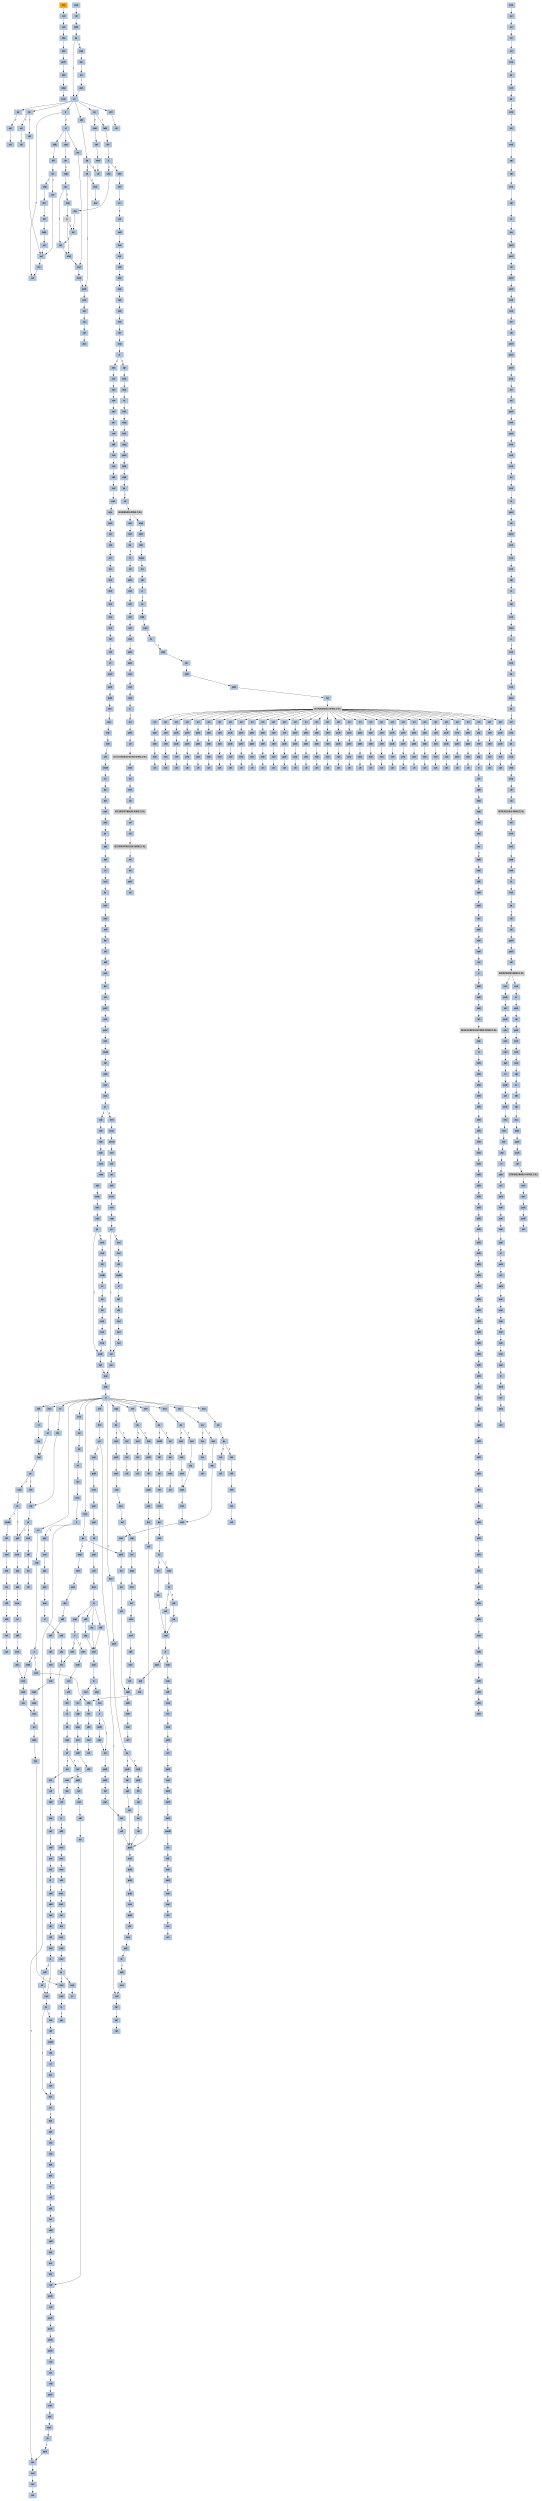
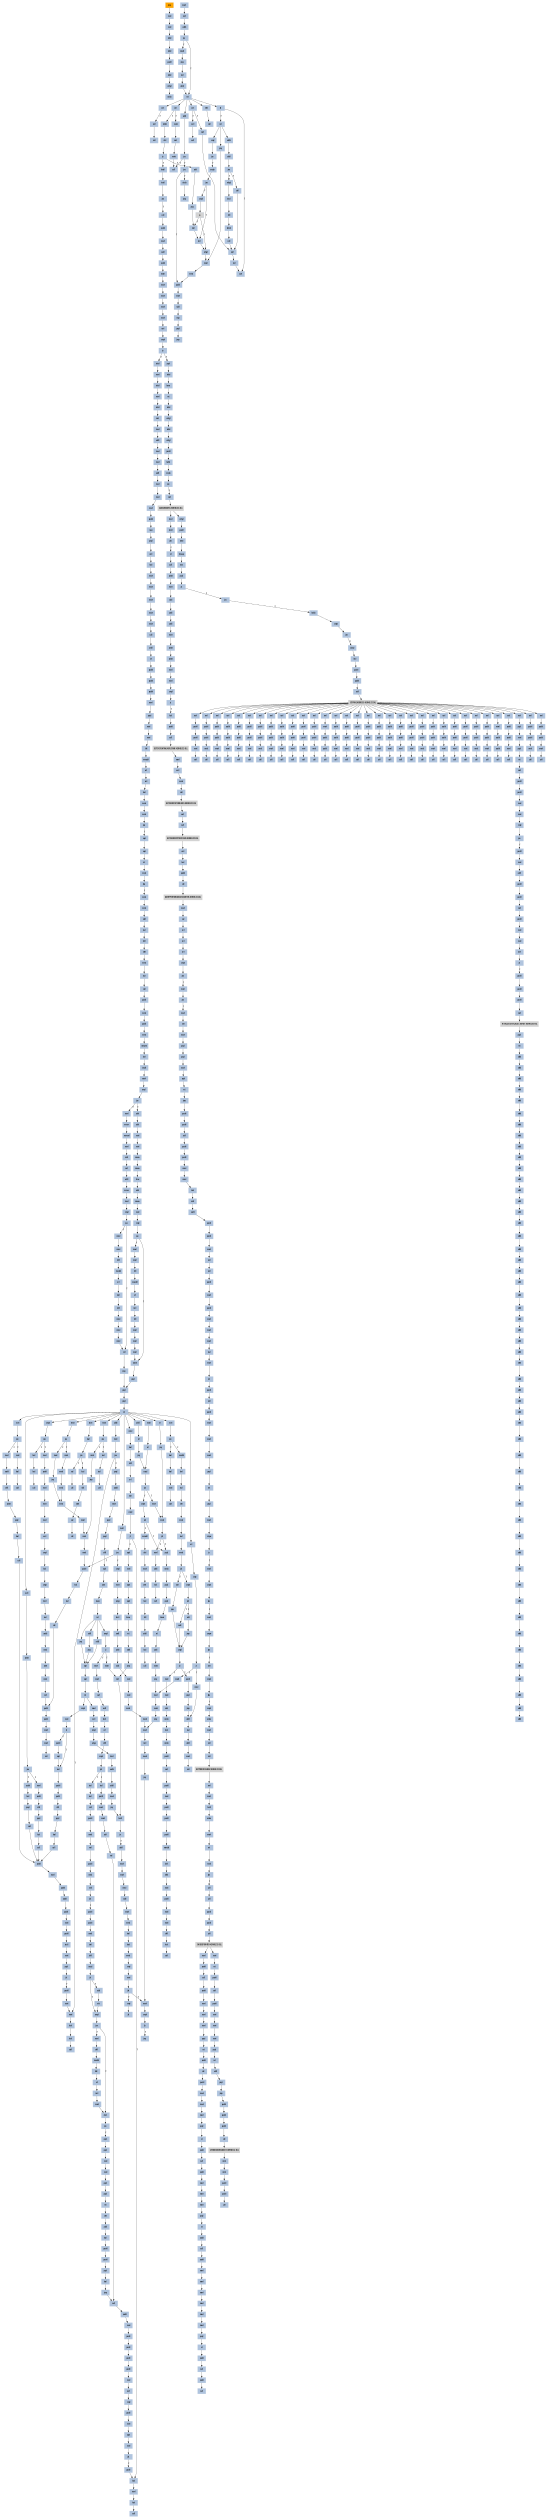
node "QUERYPERFORMANCECOUNTER-KERNEL32-DLL": added
node "shrw": added
